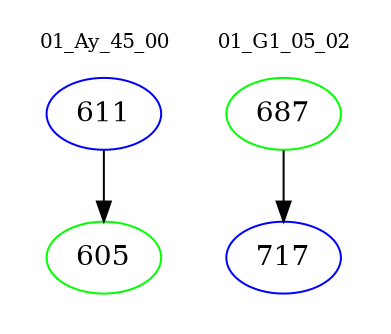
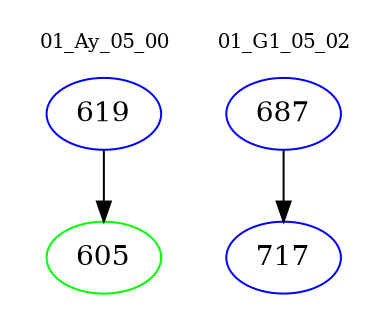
cluster "01_Ay_45_00": label "01_Ay_45_00" -> "01_Ay_05_00"
node "611": label "611" -> "619"
node "687": color green -> blue
